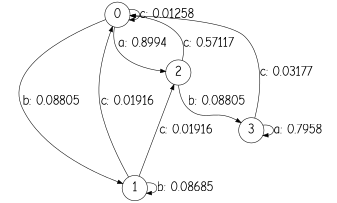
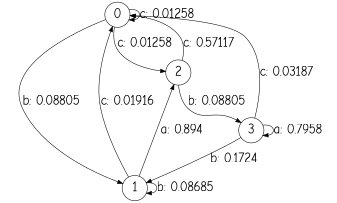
edge "0" -> "2": label "a: 0.8994   " -> "c: 0.01258  "
edge "3" -> "0": label "c: 0.03177  " -> "c: 0.03187  "
edge "1" -> "2": label "c: 0.01916  " -> "a: 0.894    "
edge "3" -> "1": added, label "b: 0.1724"
